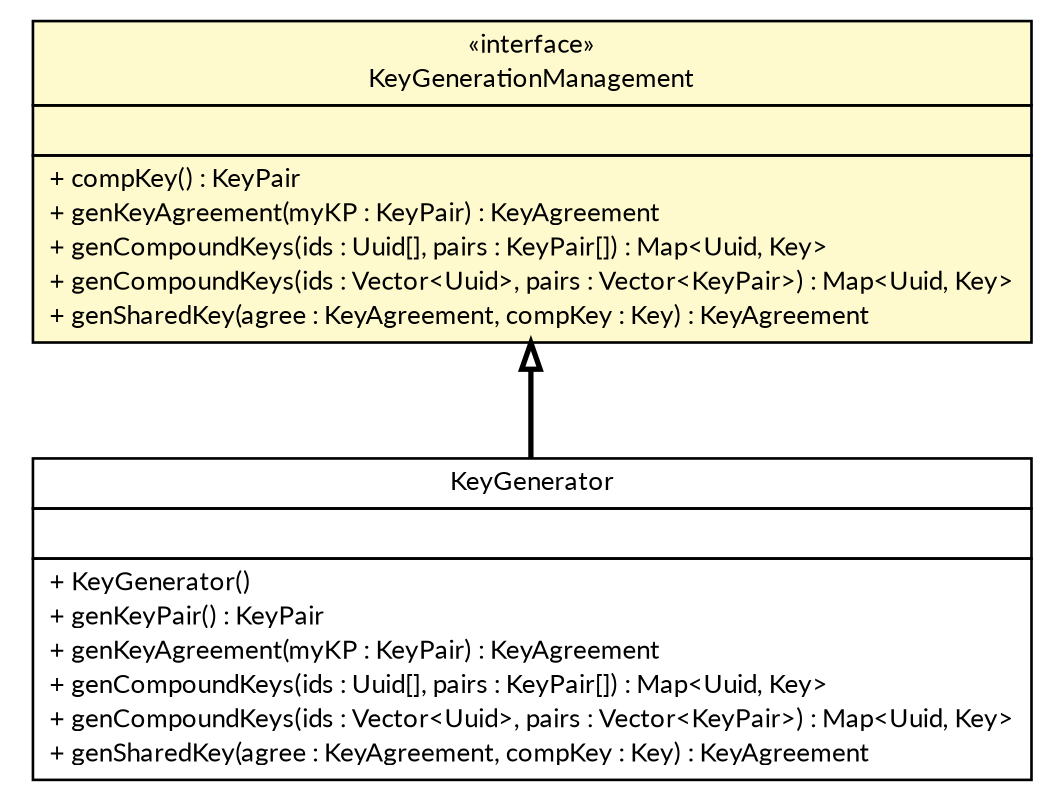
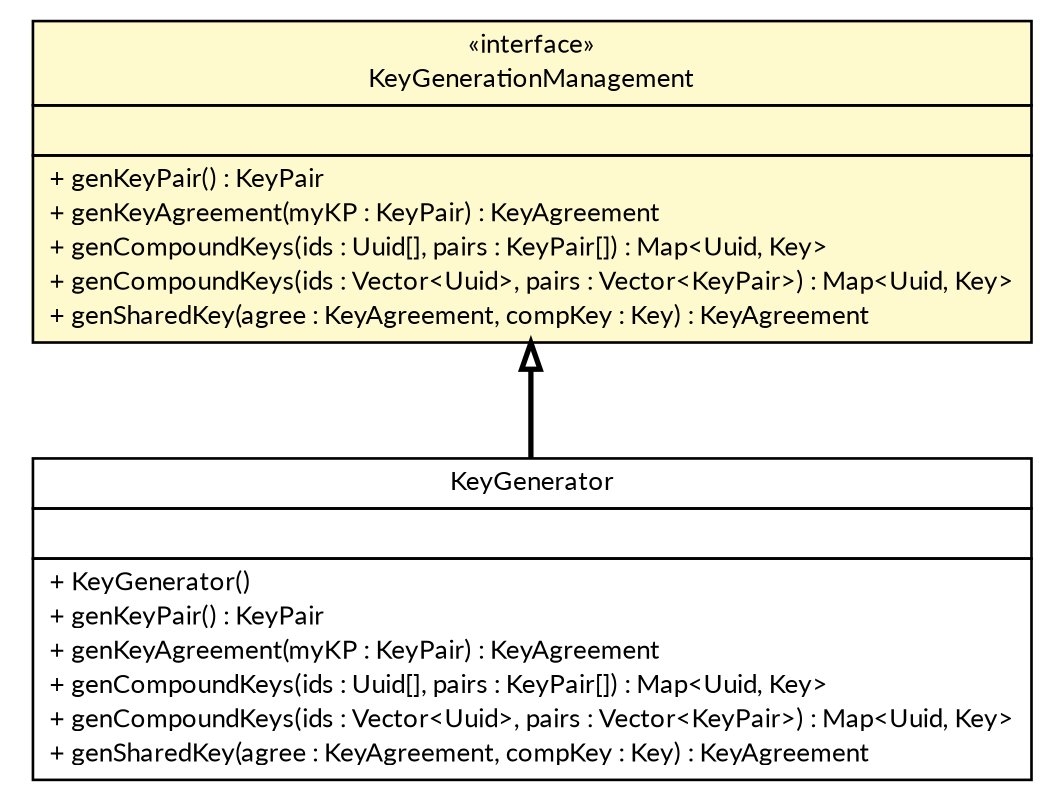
node "KeyGenerationManagement": text "+ compKey() : KeyPair" -> "+ genKeyPair() : KeyPair"
